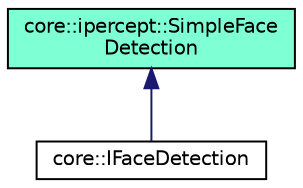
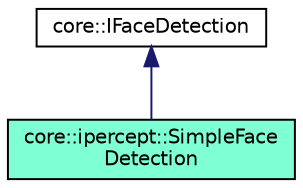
edge "core::IFaceDetection" -> "core::ipercept::SimpleFace Detection": reversed
